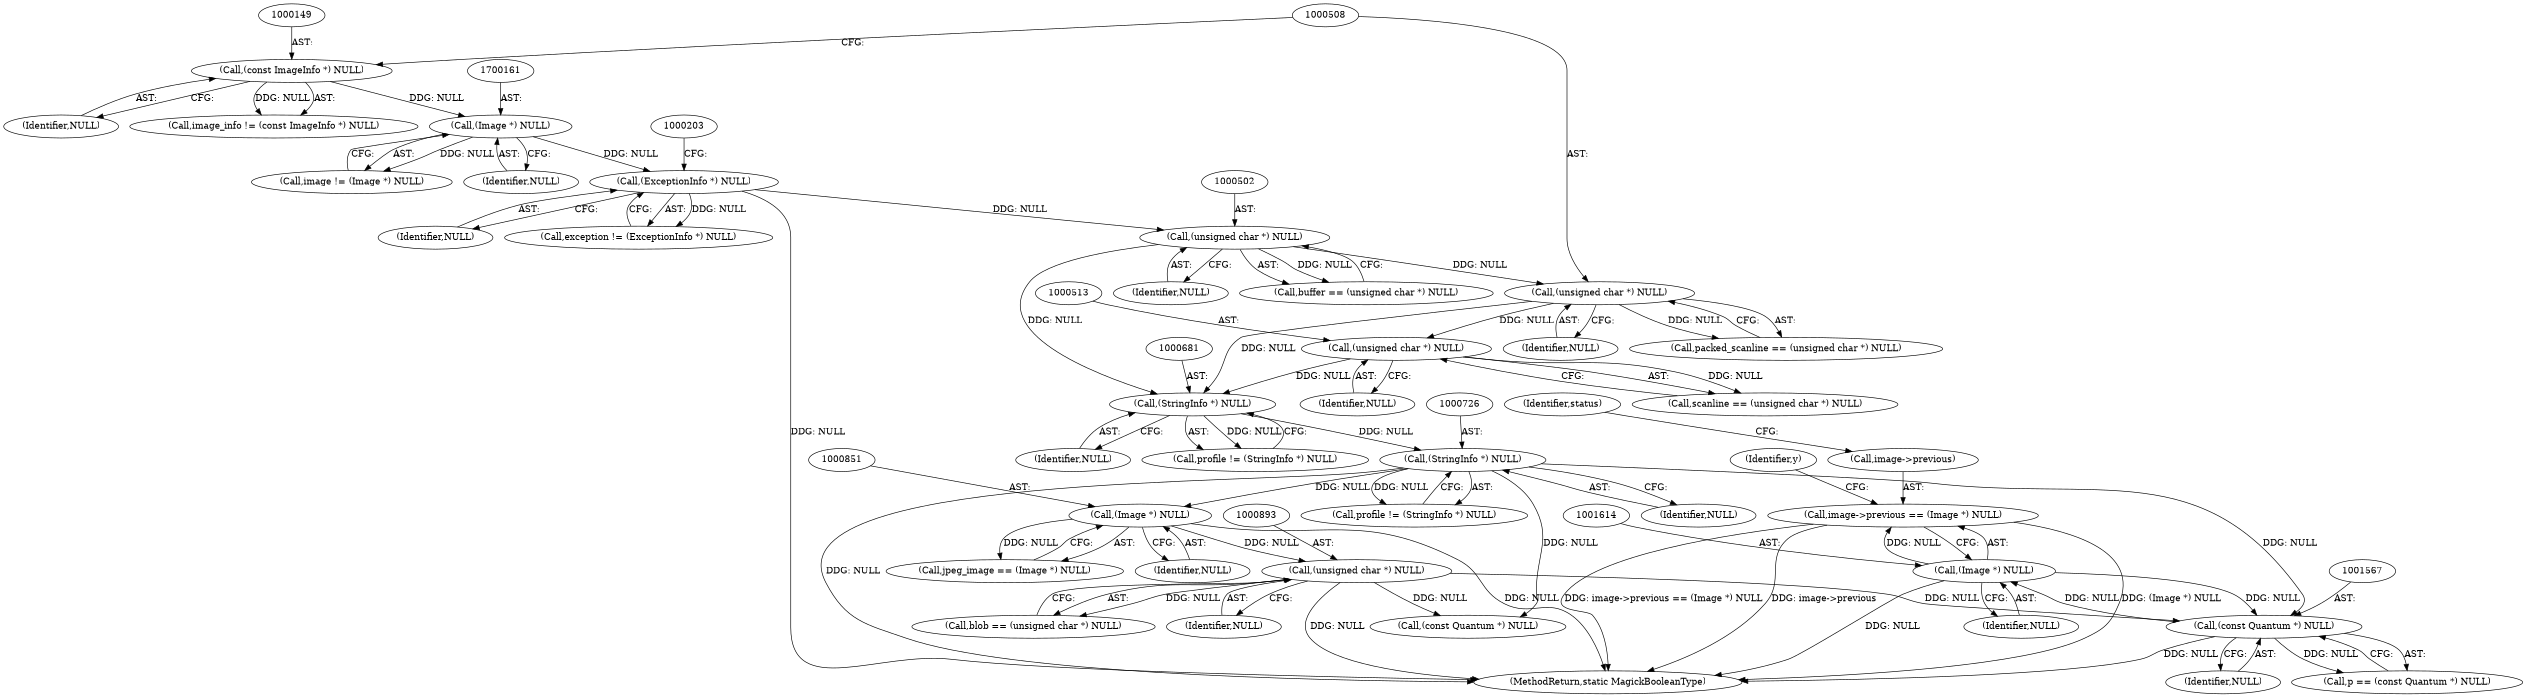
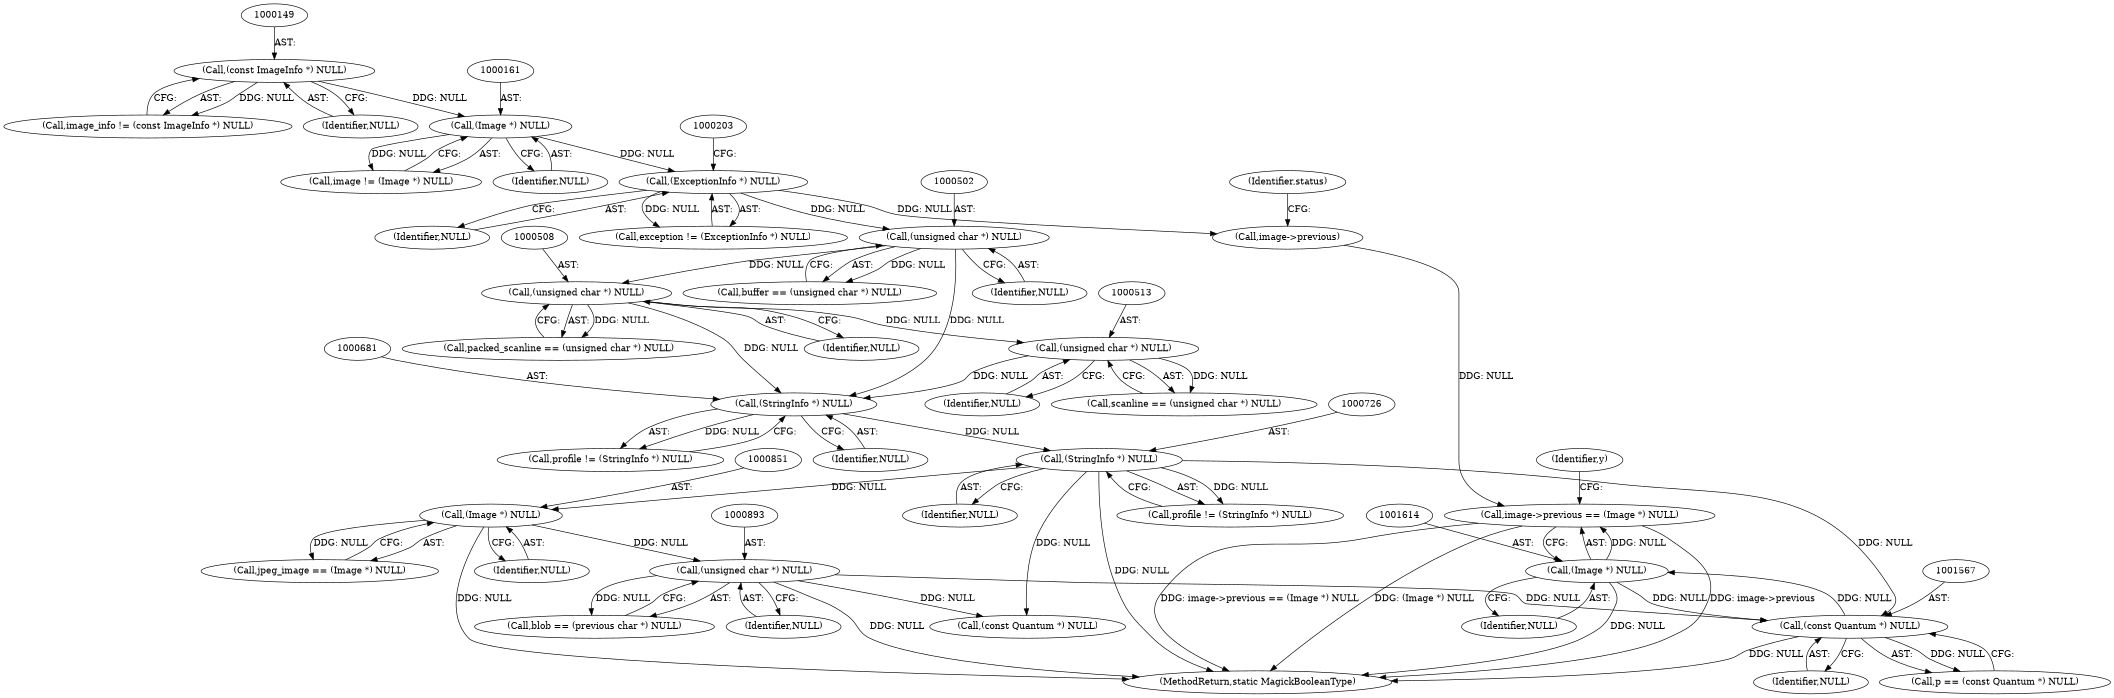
edge "1000508" -> "(Call,(const ImageInfo *) NULL)": now "(Call,image_info != (const ImageInfo *) NULL)" -> "(Call,(const ImageInfo *) NULL)"
node "1700161": label "1700161" -> "1000161"
edge "(Call,exception != (ExceptionInfo *) NULL)" -> "(Call,(ExceptionInfo *) NULL)": label "CFG: " -> "AST: "
edge "(Call,image->previous)" -> "(Call,image->previous == (Image *) NULL)": label "AST: " -> "DDG: NULL"
node "(Call,blob == (unsigned char *) NULL)": label "(Call,blob == (unsigned char *) NULL)" -> "(Call,blob == (previous char *) NULL)"
edge "(Call,(ExceptionInfo *) NULL)" -> "(MethodReturn,static MagickBooleanType)": now "(Call,(ExceptionInfo *) NULL)" -> "(Call,image->previous)"
